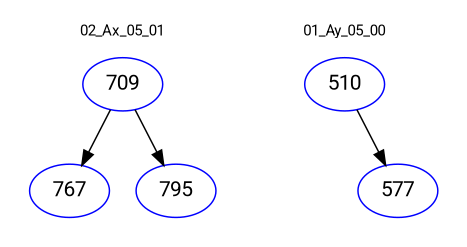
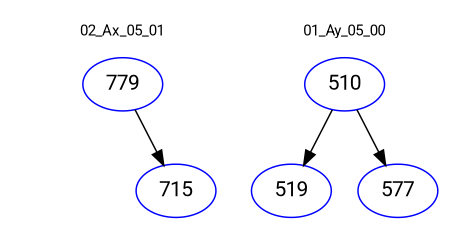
node "709": label "709" -> "779"
node "767": removed
node "795": label "795" -> "715"
node "519": added
